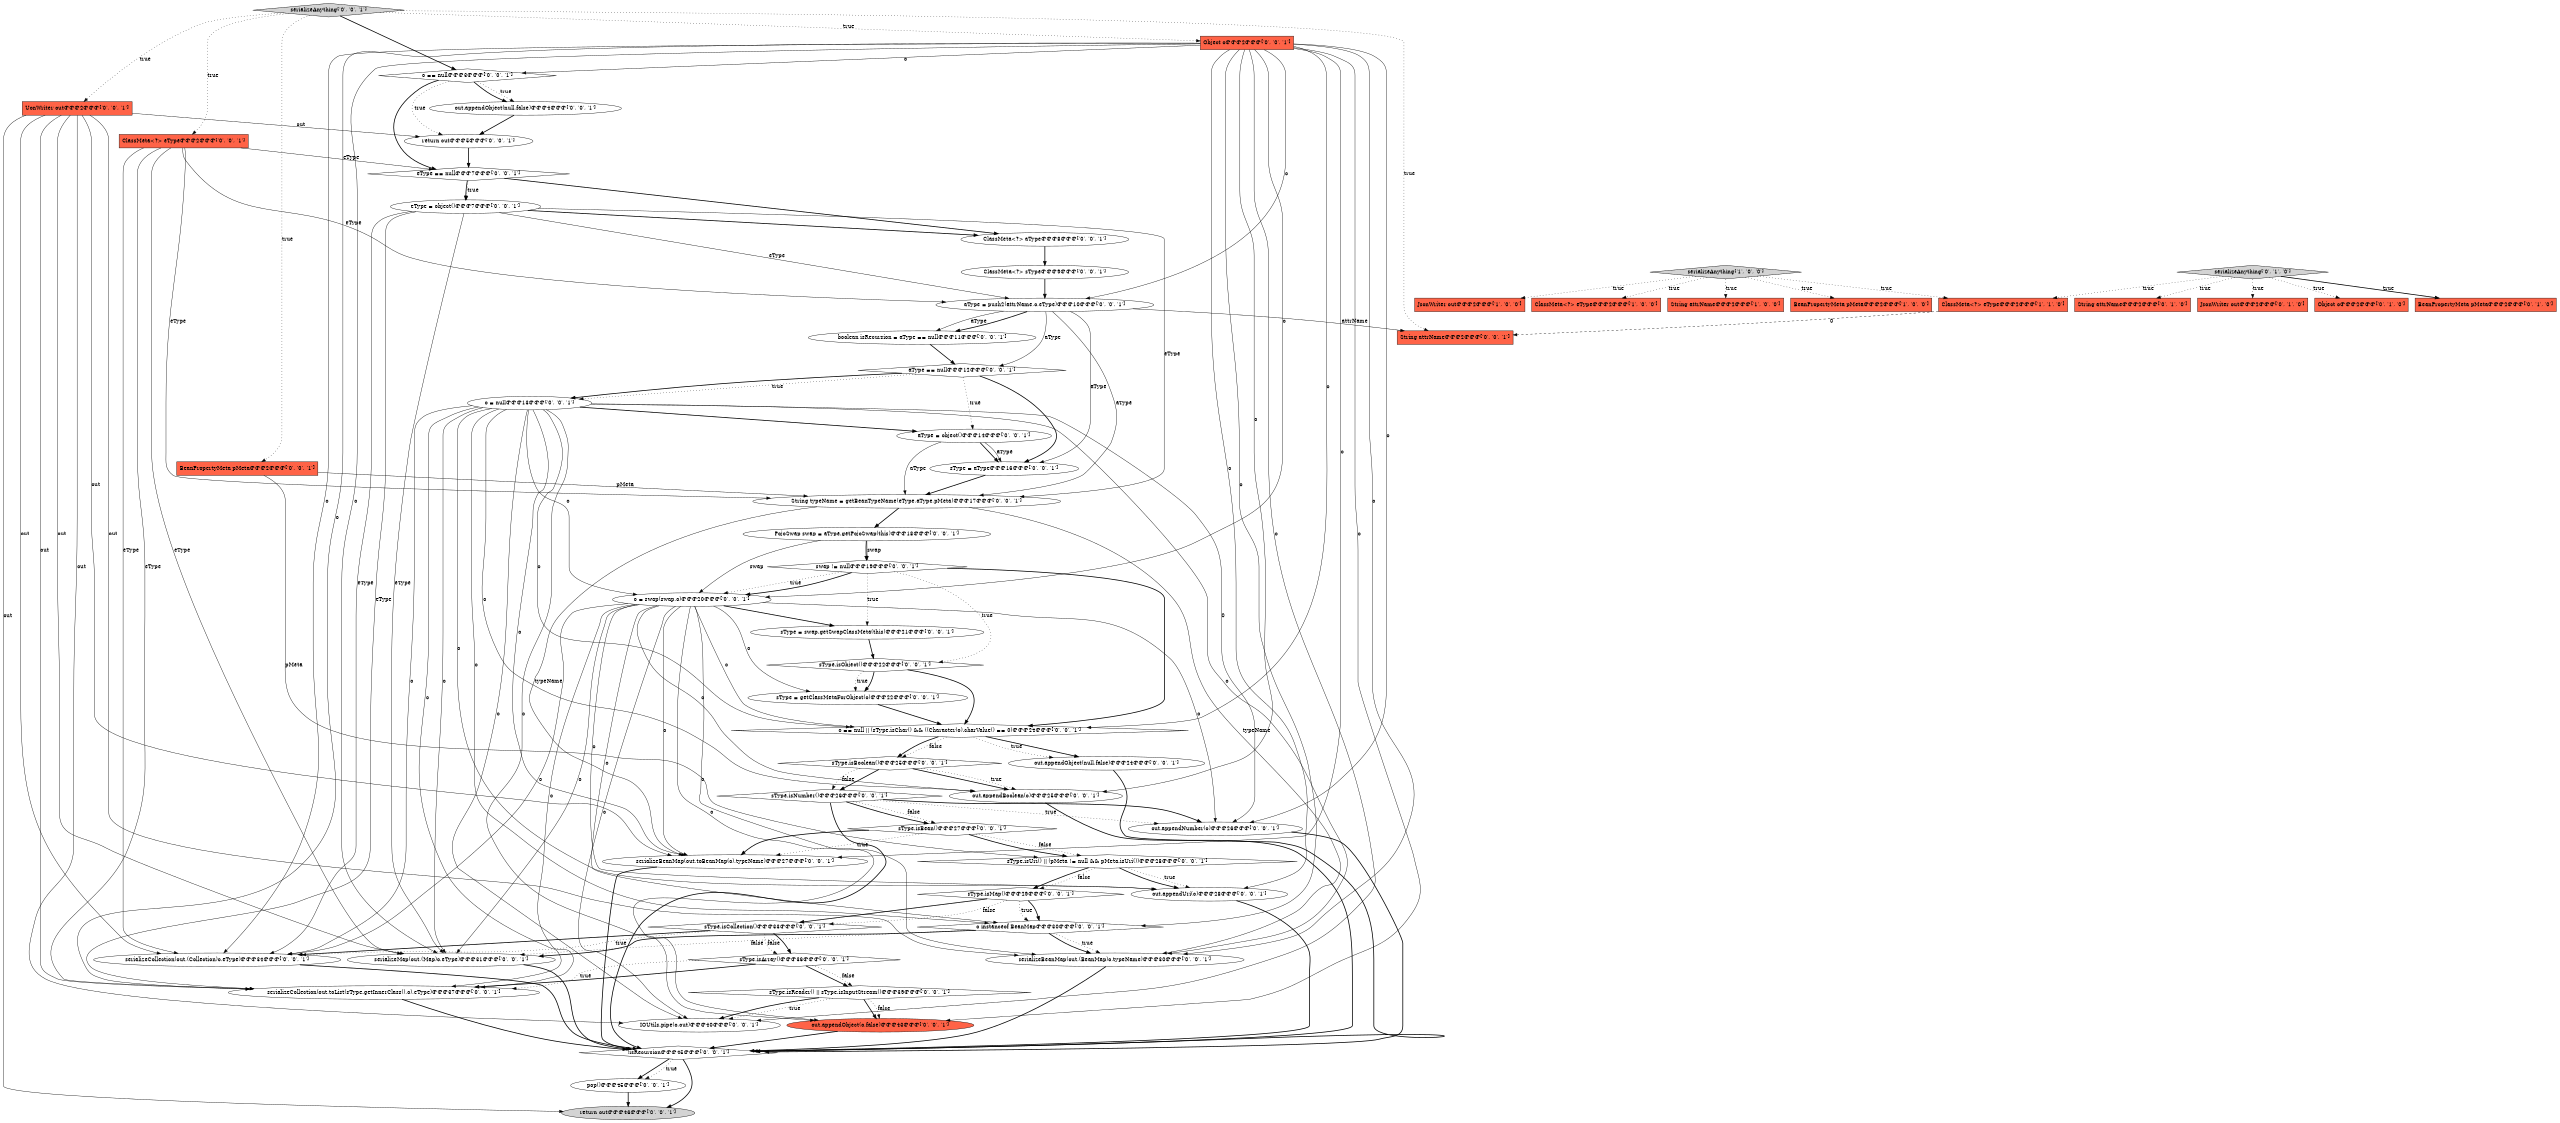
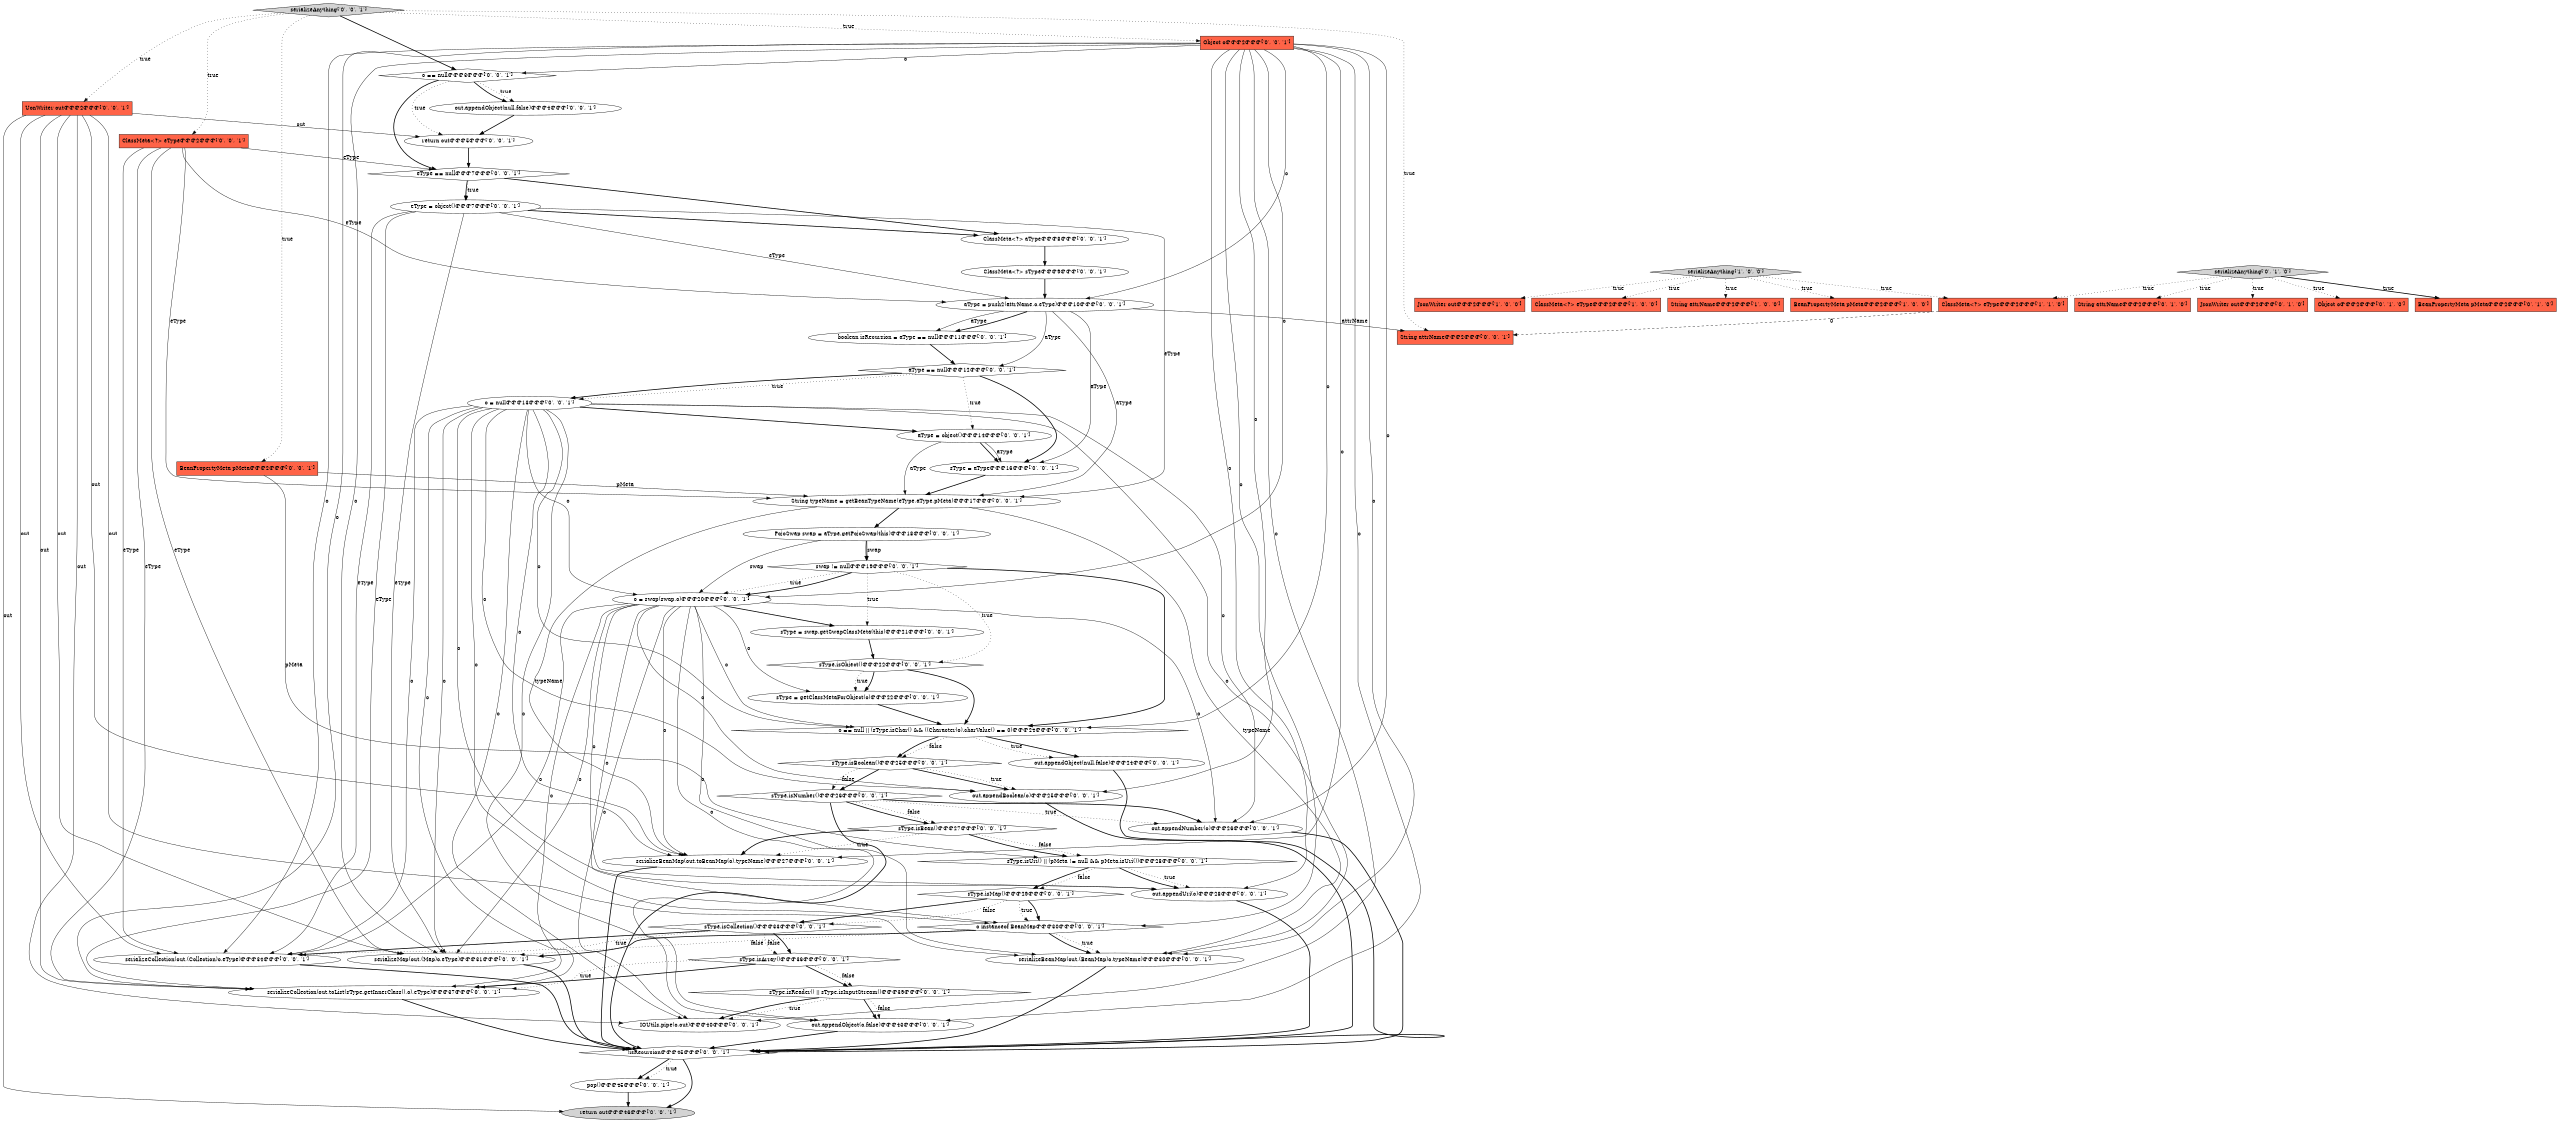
edge "o = null@@@13@@@['0', '0', '1']" -> "out.appendNumber(o)@@@26@@@['0', '0', '1']": label "0" -> "o"
node "out.appendObject(o,false)@@@43@@@['0', '0', '1']": fillcolor tomato -> white
